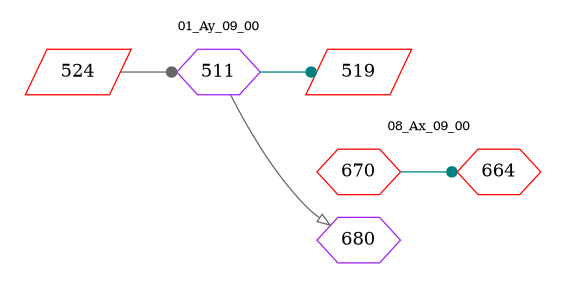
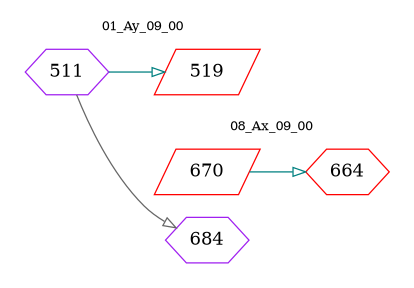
node "524": removed
edge "511" -> "519": arrowhead dot -> onormal
node "670": shape hexagon -> parallelogram
edge "670" -> "664": arrowhead dot -> onormal
node "680": label "680" -> "684"
